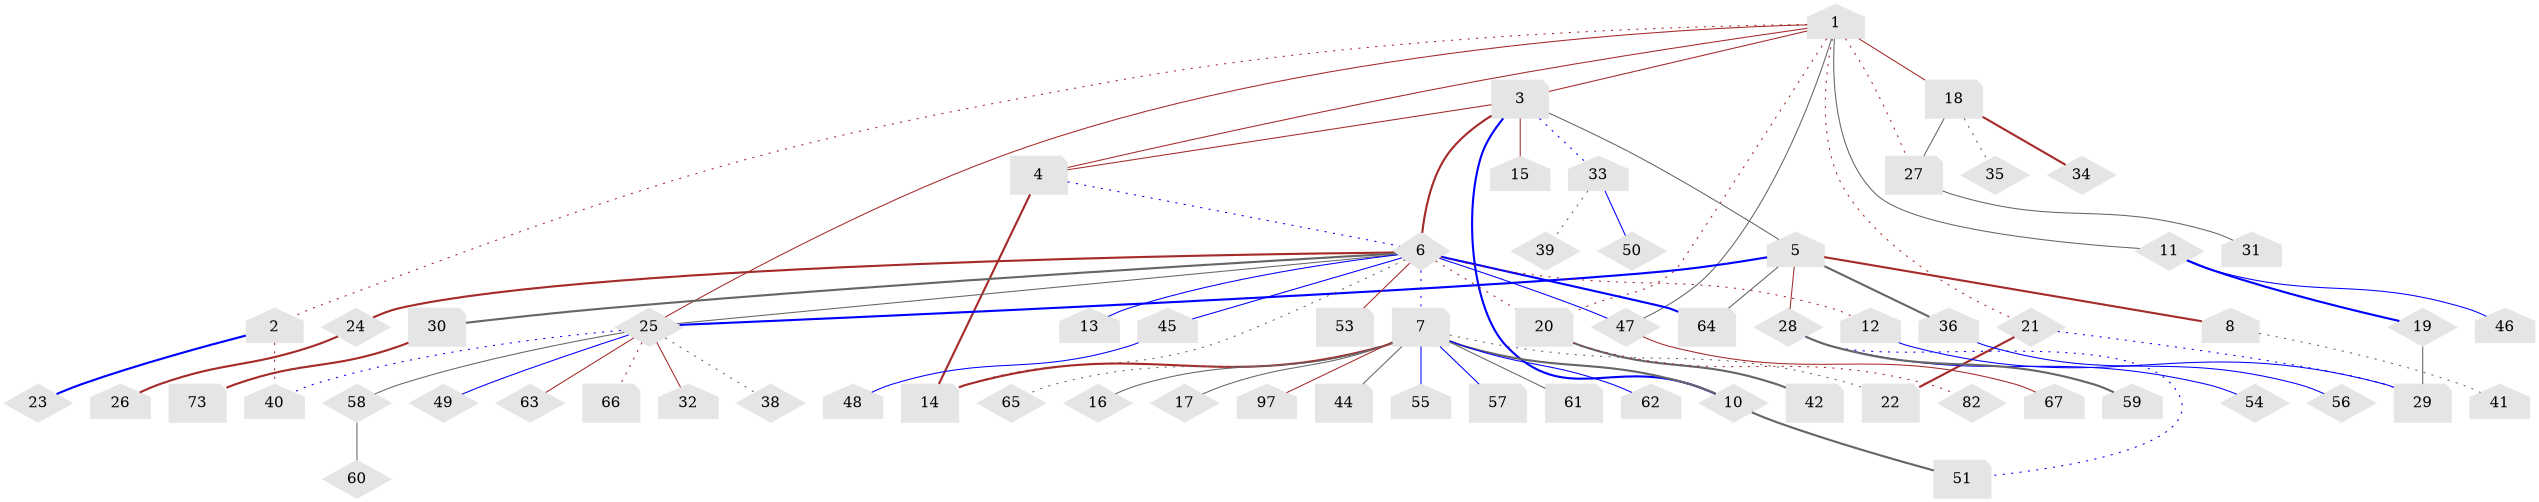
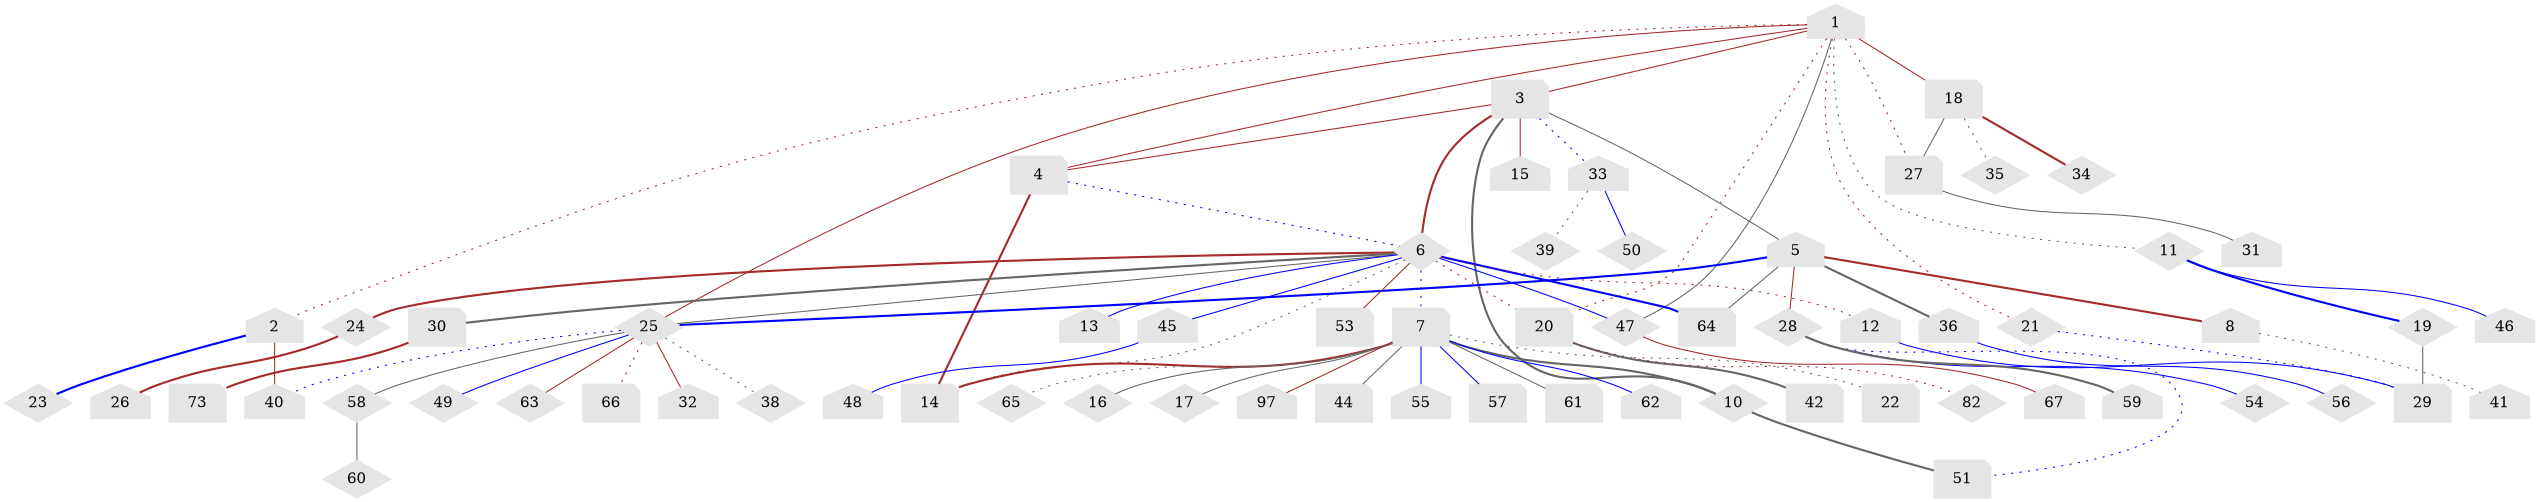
edge "1" -- "11": style solid -> dotted
edge "3" -- "10": color blue -> gray40
edge "21" -- "22": removed
edge "2" -- "40": style dotted -> solid
